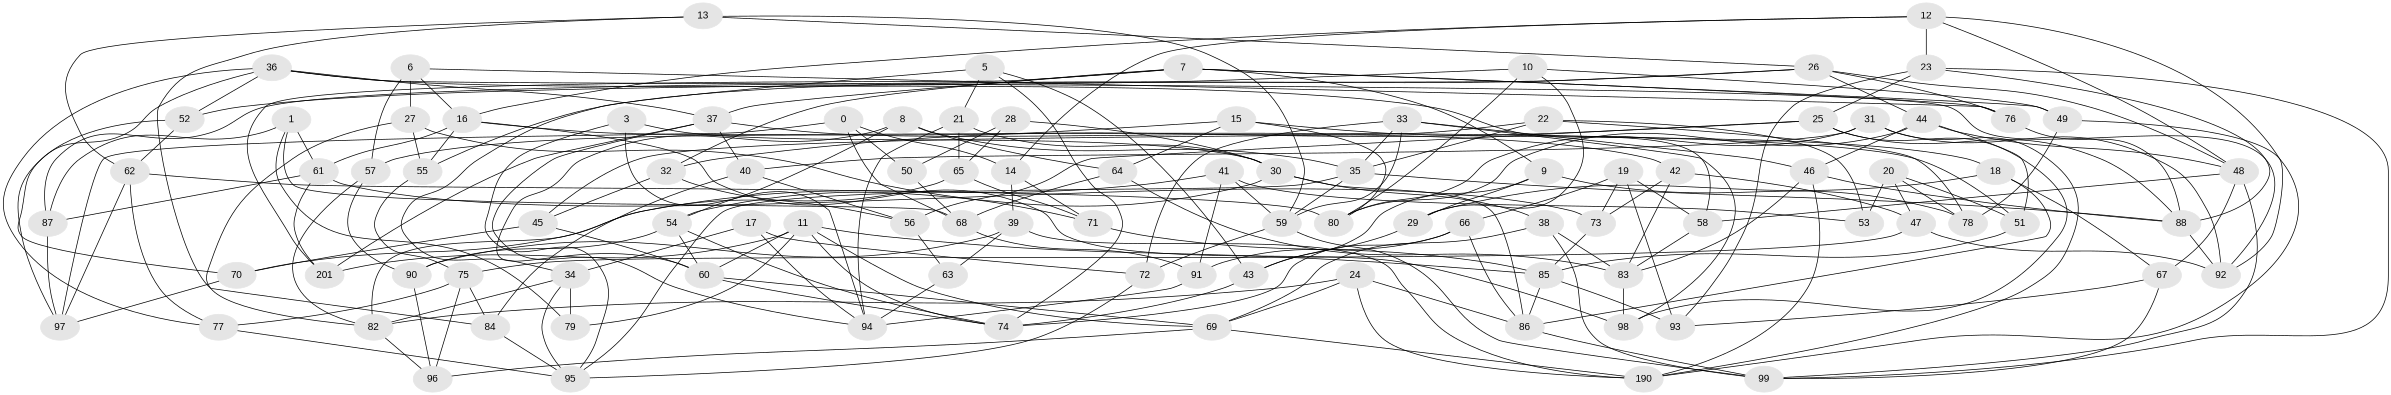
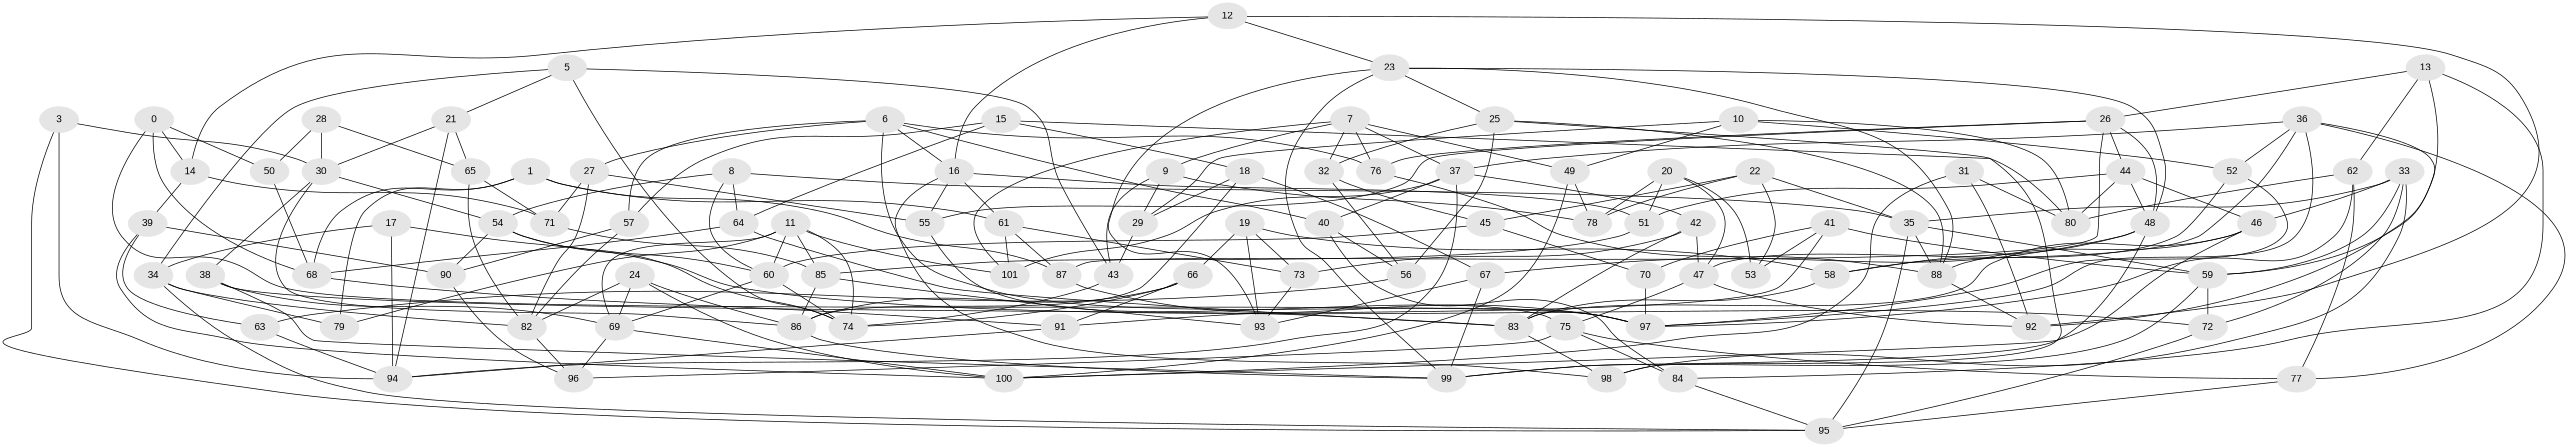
edge "12" -- "48": now "23" -- "48"
edge "52" -- "62": now "52" -- "47"
edge "31" -- "40": now "6" -- "40"
edge "36" -- "70": now "36" -- "97"
edge "73" -- "85": now "73" -- "93"
node "201": label "201" -> "101"
edge "6" -- "97": added
node "190": label "190" -> "100"
